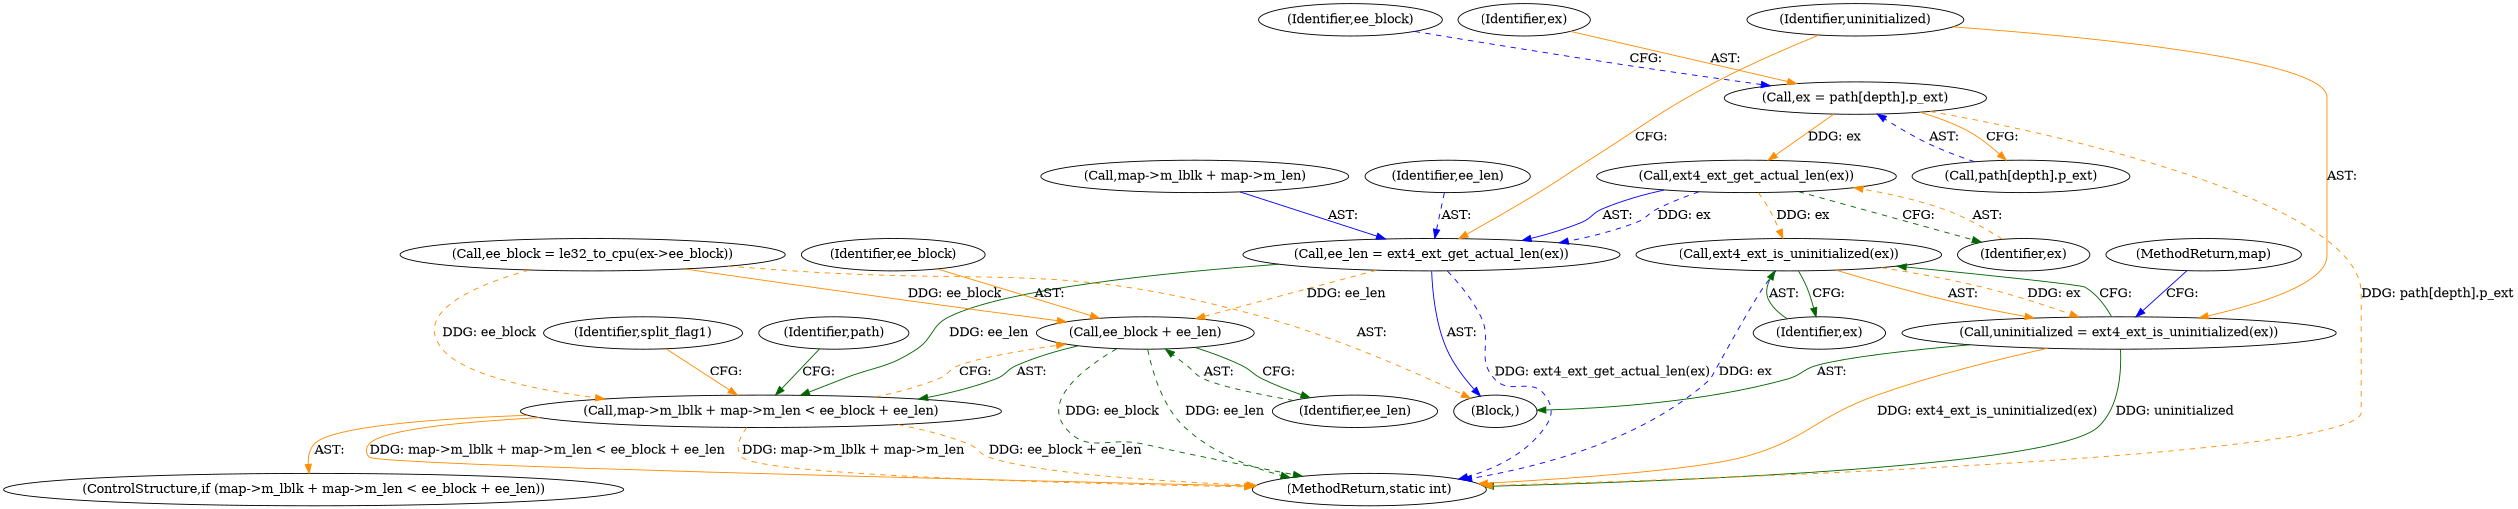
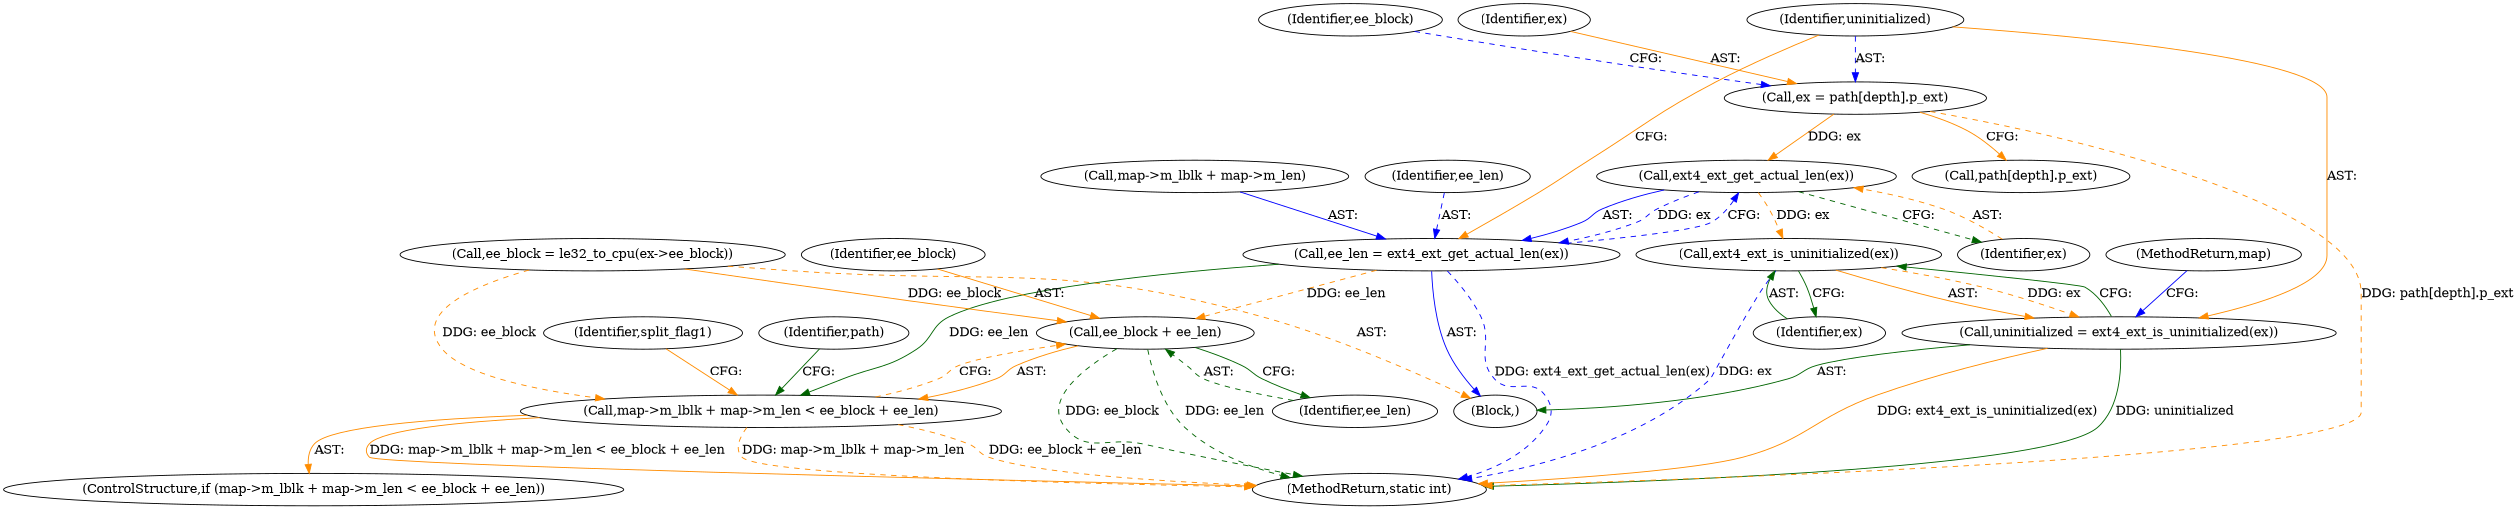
edge "(Call,path[depth].p_ext)" -> "(Call,ex = path[depth].p_ext)": now "(Identifier,uninitialized)" -> "(Call,ex = path[depth].p_ext)"
edge "(Call,ee_len = ext4_ext_get_actual_len(ex))" -> "(Call,ext4_ext_get_actual_len(ex))": added, label "CFG:"
edge "(Call,ee_block + ee_len)" -> "(Call,map->m_lblk + map->m_len < ee_block + ee_len)": color darkgreen -> darkorange
